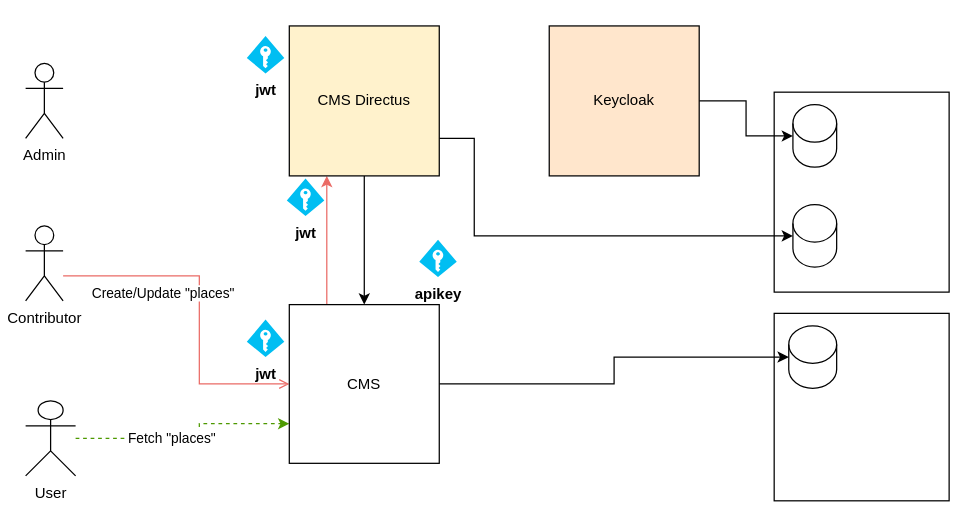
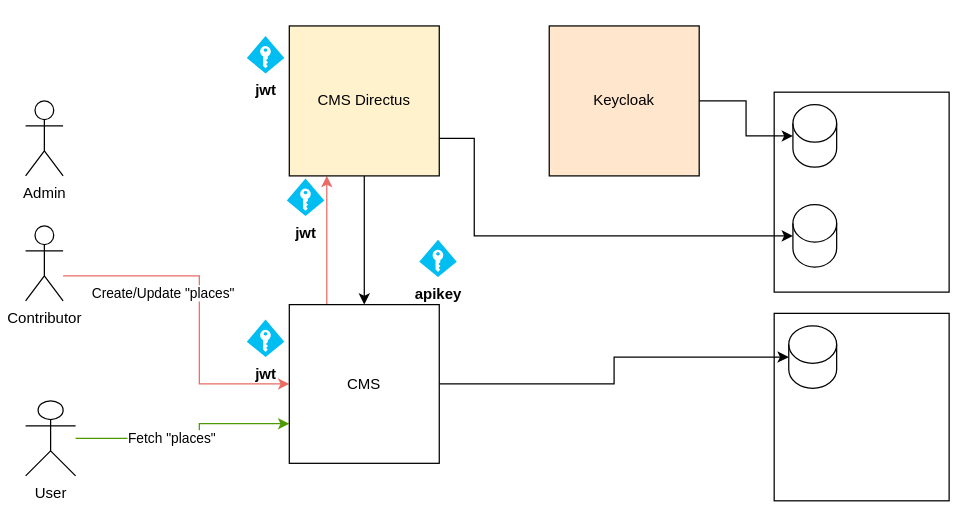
node "Admin": moved (44, 101) -> (44, 138)
edge "Contributor" -> "CMS": arrowhead open -> classic
edge "User" -> "CMS": style dashed -> solid
